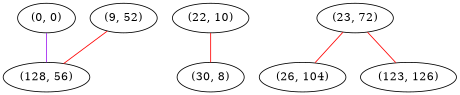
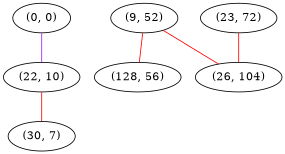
edge "(9, 52)" -- "(26, 104)": added
edge "(0, 0)" -- "(128, 56)": now "(0, 0)" -- "(22, 10)"
node "(30, 8)": label "(30, 8)" -> "(30, 7)"
node "(123, 126)": removed
